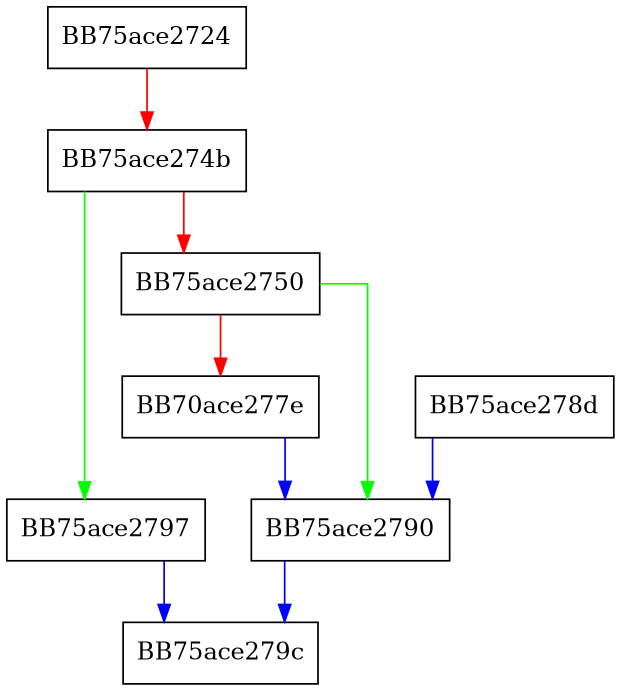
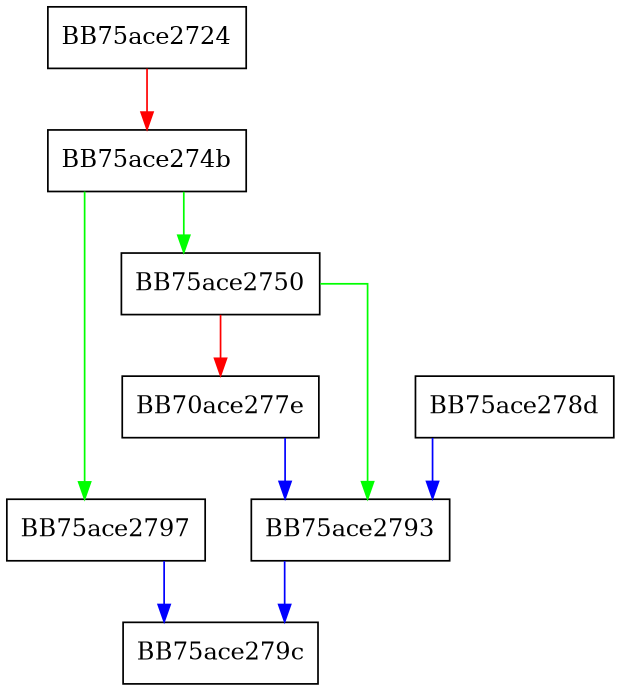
edge "BB75ace274b" -> "BB75ace2750": color red -> green
node "BB75ace2790": label "BB75ace2790" -> "BB75ace2793"
